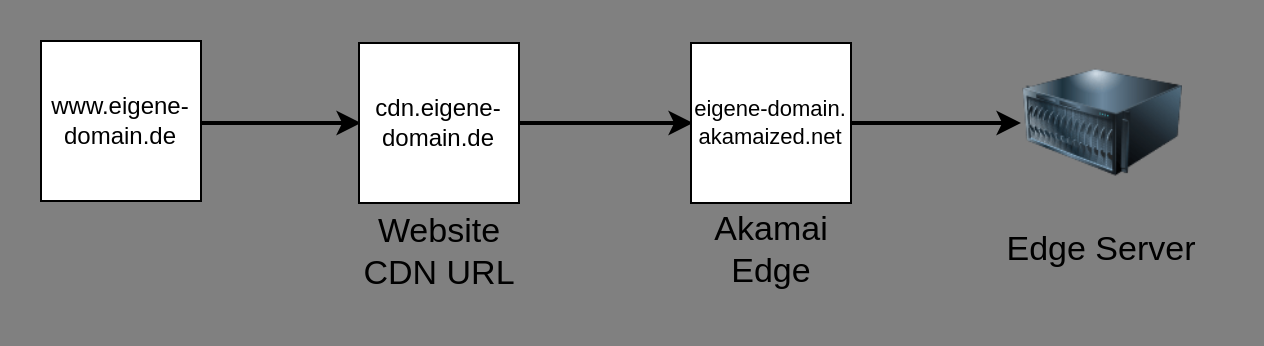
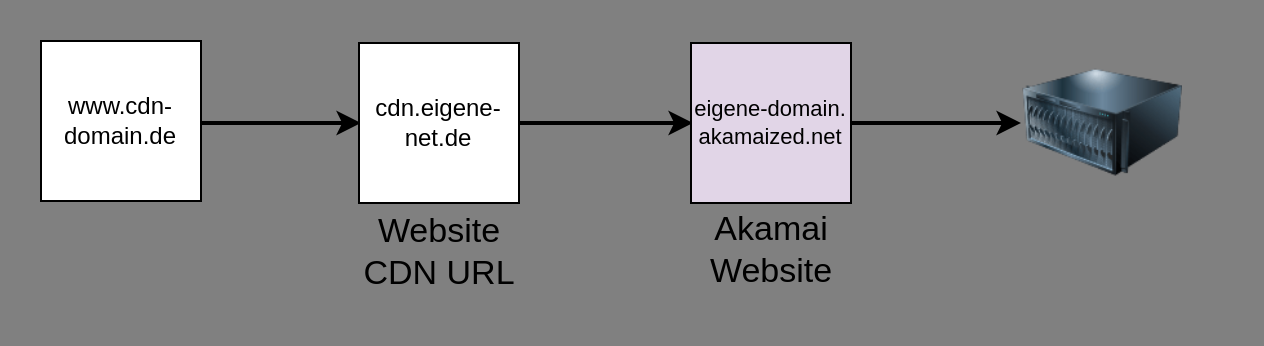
node "www.eigene-domain.de": label "www.eigene-domain.de" -> "www.cdn-domain.de"
node "cdn.eigene-domain.de": label "cdn.eigene-domain.de" -> "cdn.eigene-net.de"
node "eigene-domain.akamaized.net": fillcolor #ffffff -> #e1d5e7
node "Akamai Edge": label "Akamai Edge" -> "Akamai Website"
node "Edge Server": removed
